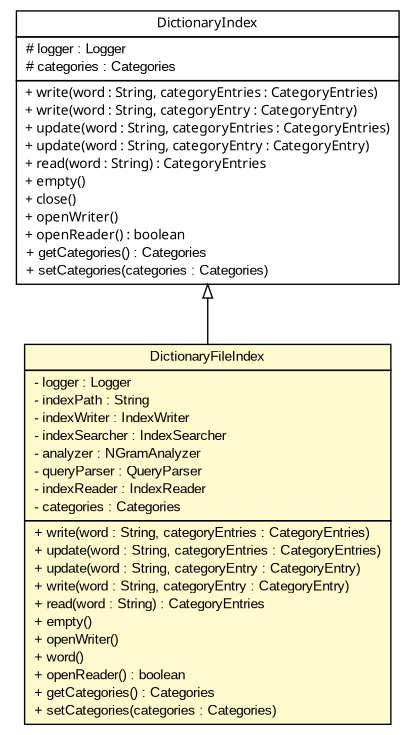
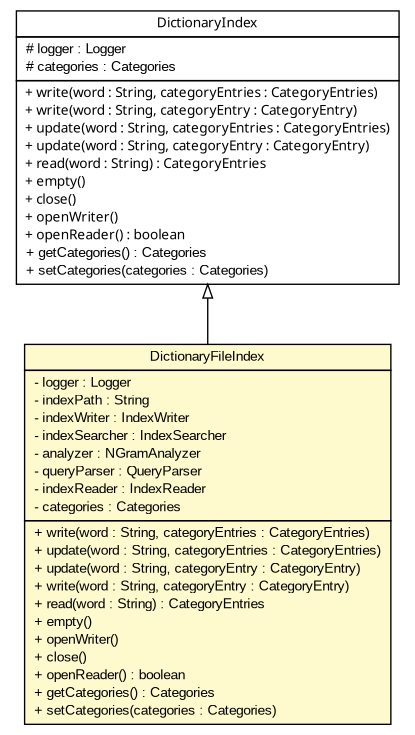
node "DictionaryFileIndex": text "+ word()" -> "+ close()"
